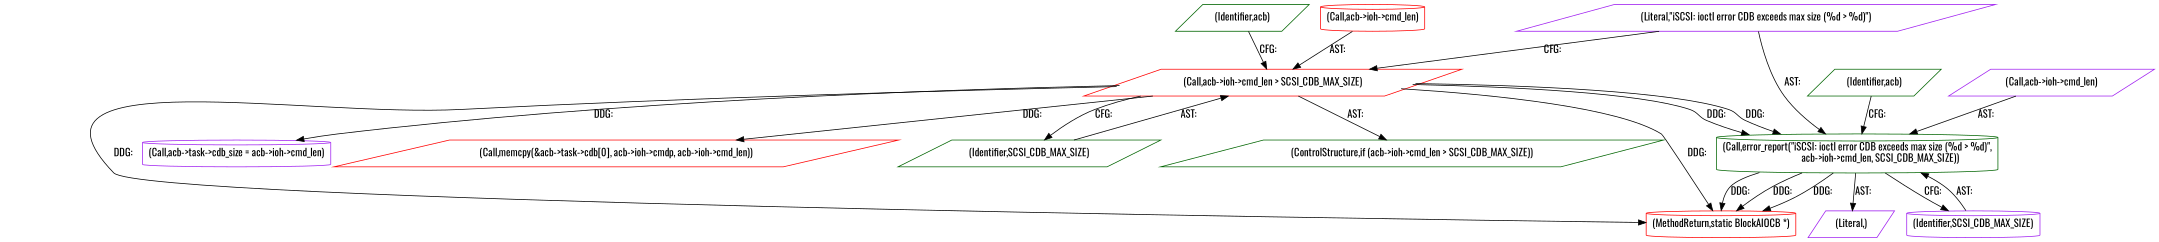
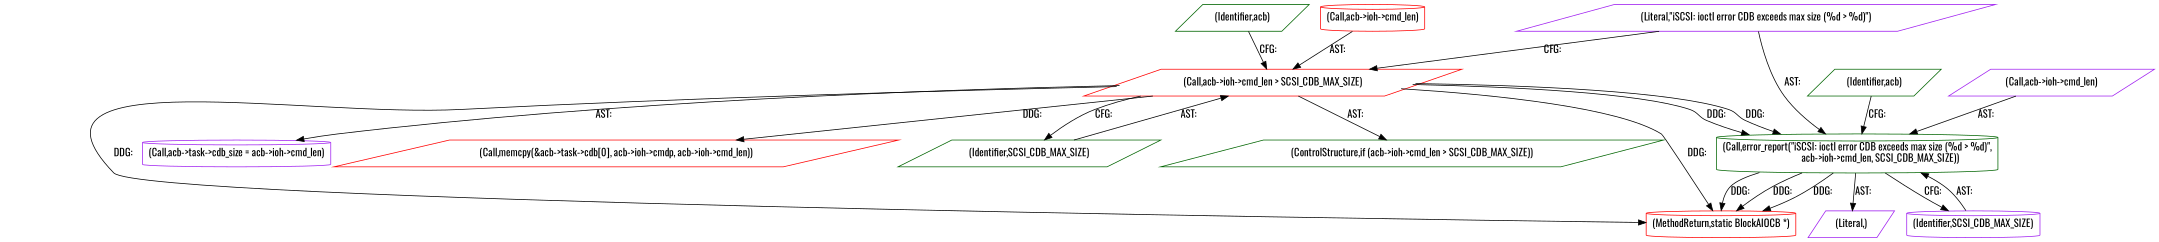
edge "(Call,acb->ioh->cmd_len > SCSI_CDB_MAX_SIZE)" -> "(Call,acb->task->cdb_size = acb->ioh->cmd_len)": label "DDG: " -> "AST: "
